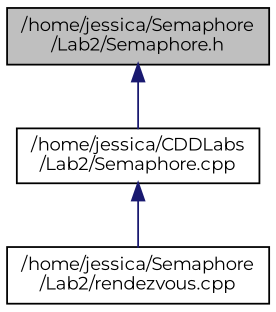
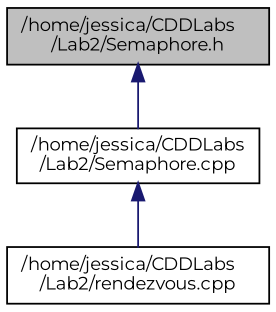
node "/home/jessica/Semaphore /Lab2/Semaphore.h": label "/home/jessica/Semaphore /Lab2/Semaphore.h" -> "/home/jessica/CDDLabs /Lab2/Semaphore.h"
node "/home/jessica/Semaphore /Lab2/rendezvous.cpp": label "/home/jessica/Semaphore /Lab2/rendezvous.cpp" -> "/home/jessica/CDDLabs /Lab2/rendezvous.cpp"
